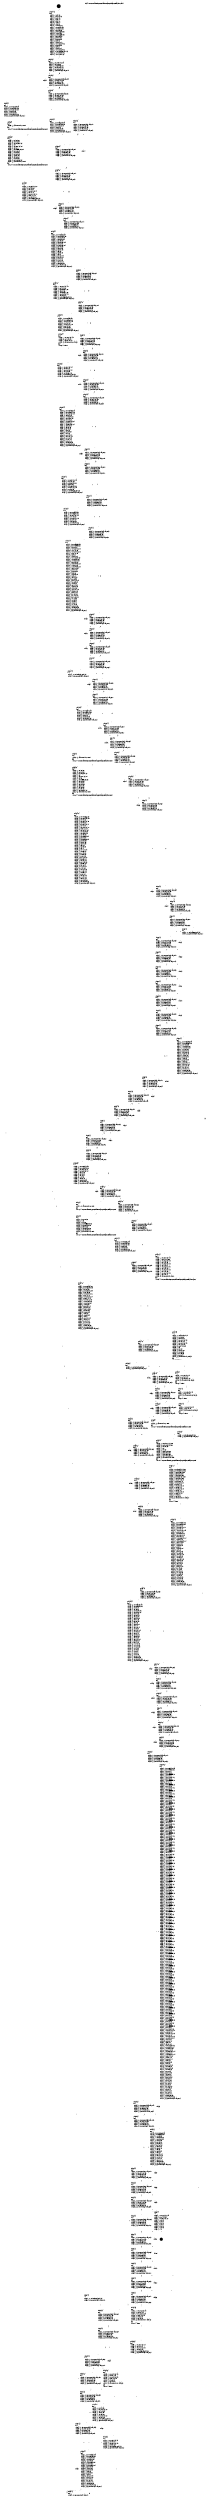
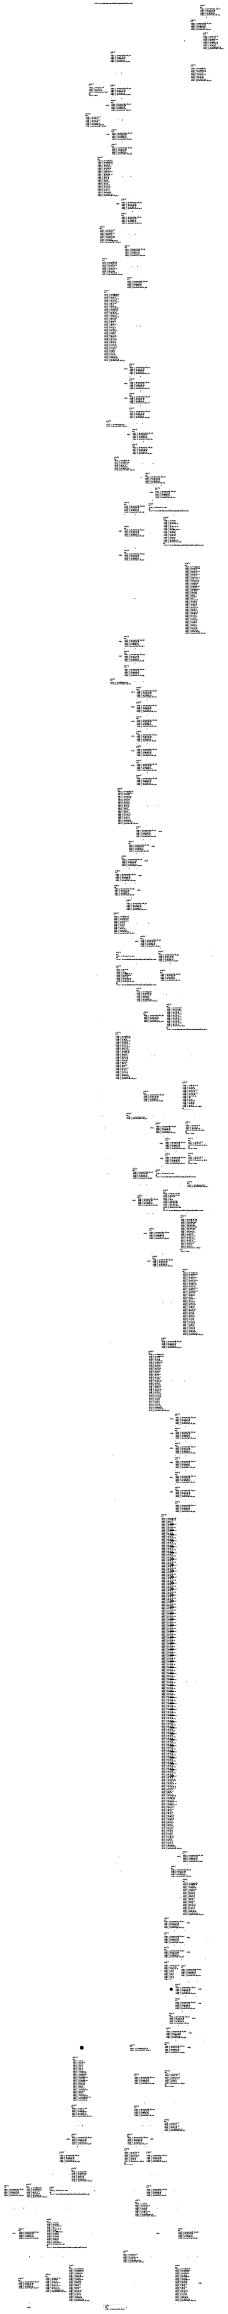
node "0x403560 [28]": removed
